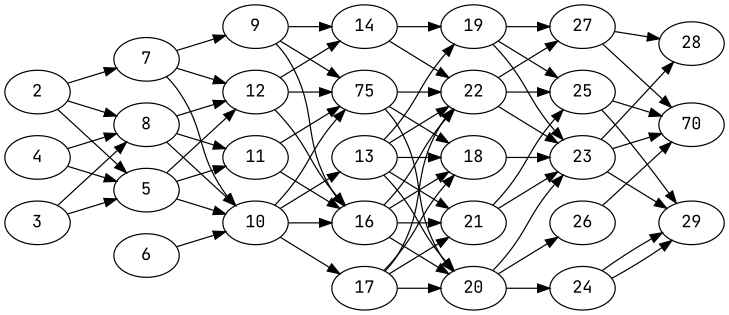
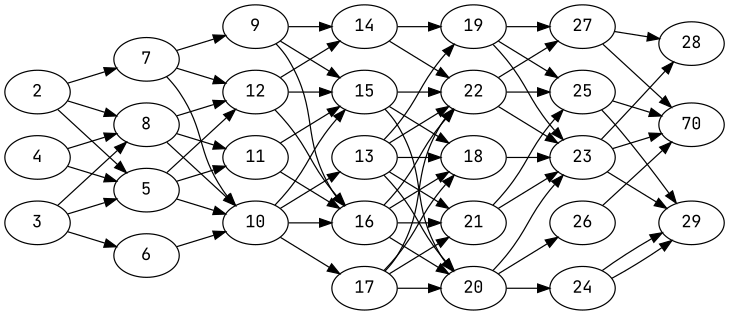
node "75": label "75" -> "15"
edge "3" -> "6": added
